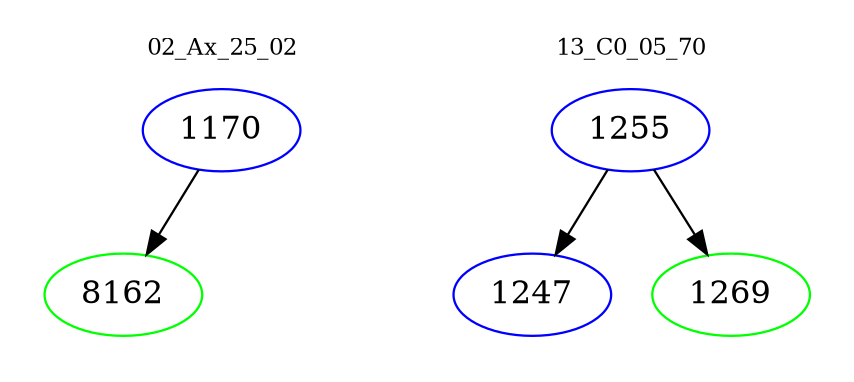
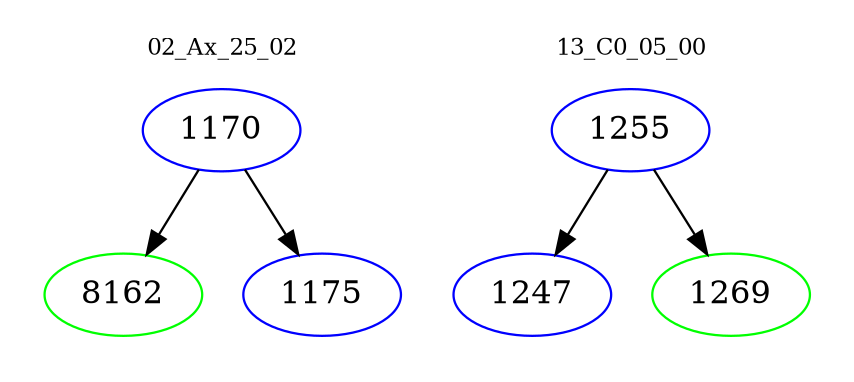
cluster "13_C0_05_70": label "13_C0_05_70" -> "13_C0_05_00"
node "1175": added
